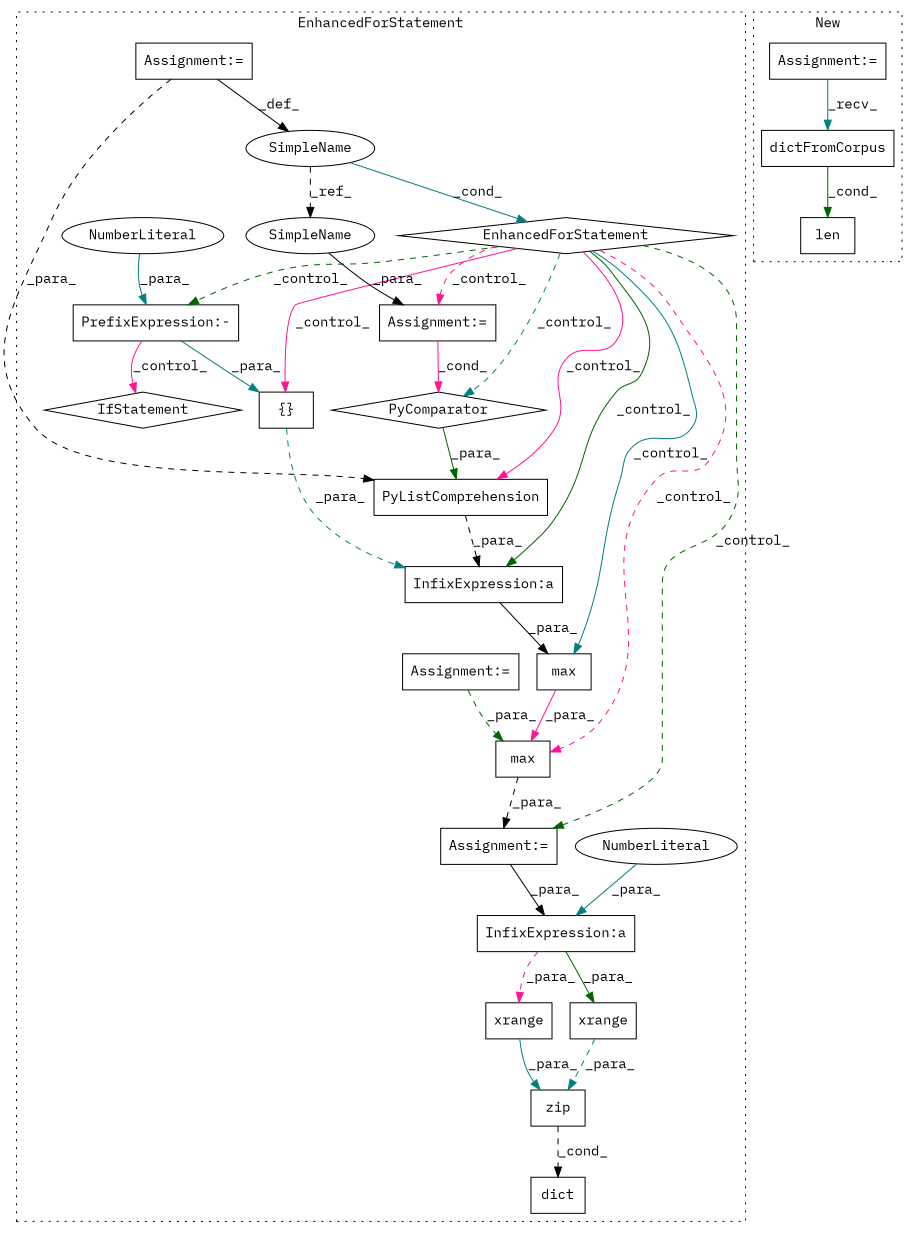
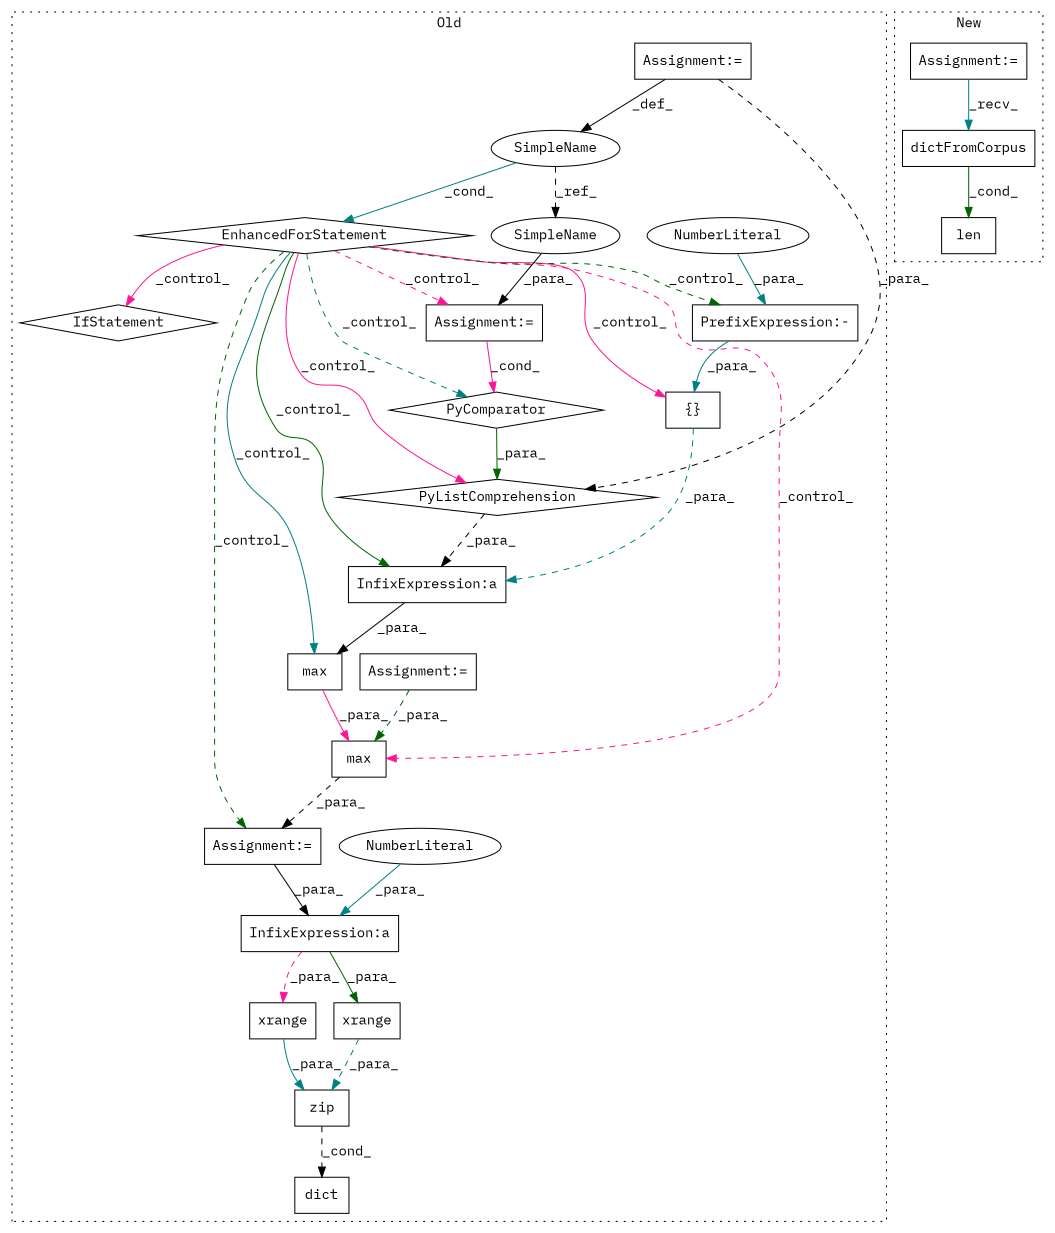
cluster "EnhancedForStatement": label "EnhancedForStatement" -> "Old"
edge "PrefixExpression:-" -> "IfStatement": now "EnhancedForStatement" -> "IfStatement"
node "PyListComprehension": shape box -> diamond
